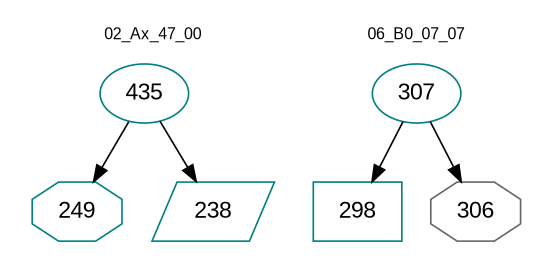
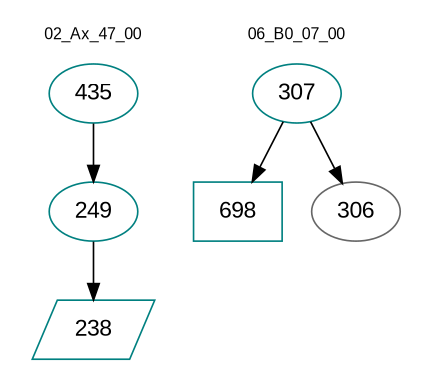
cluster "06_B0_07_07": label "06_B0_07_07" -> "06_B0_07_00"
edge "435" -> "238": now "249" -> "238"
node "249": shape octagon -> ellipse
node "298": label "298" -> "698"
node "306": shape octagon -> ellipse
